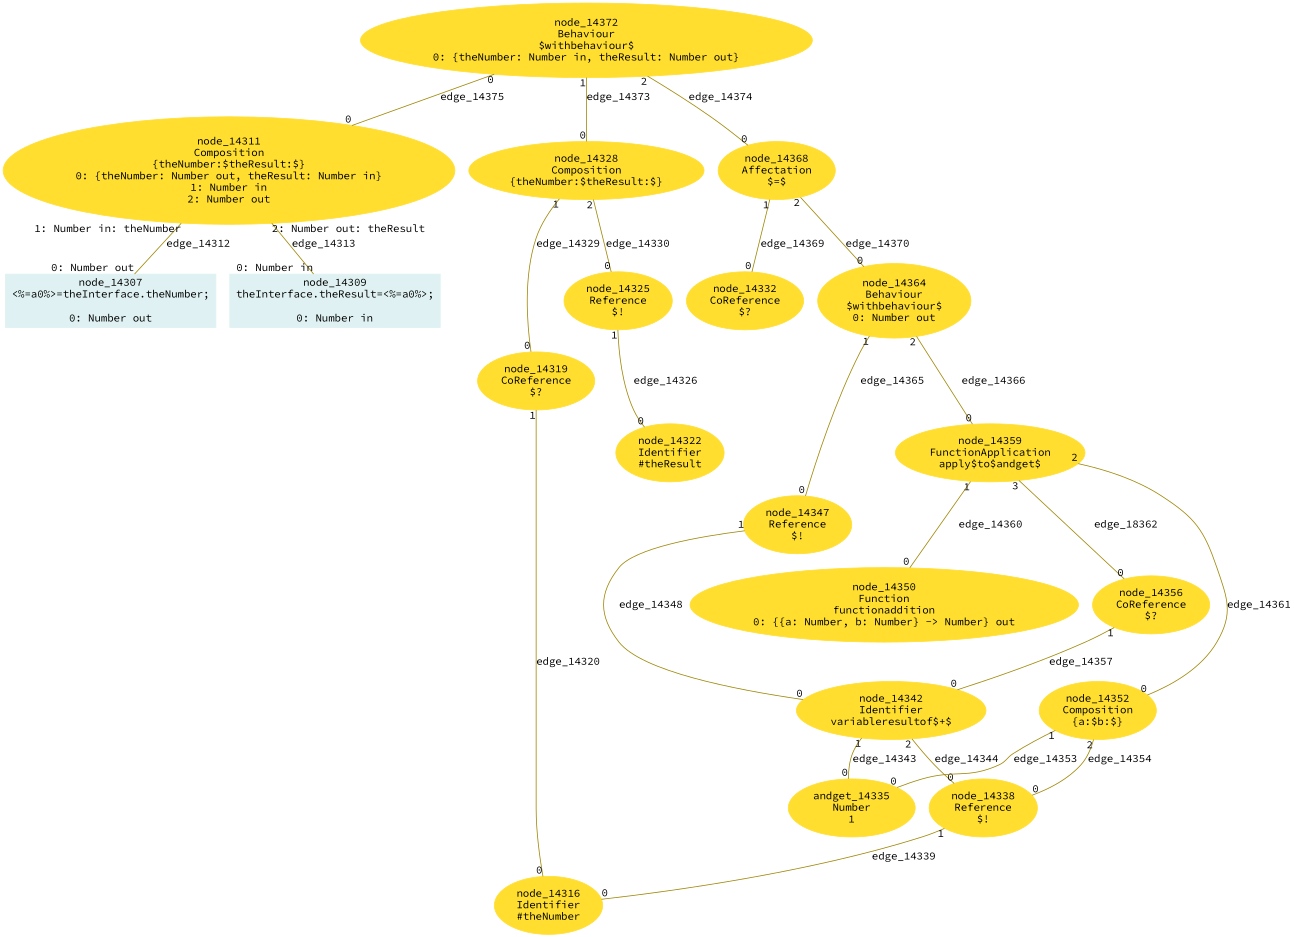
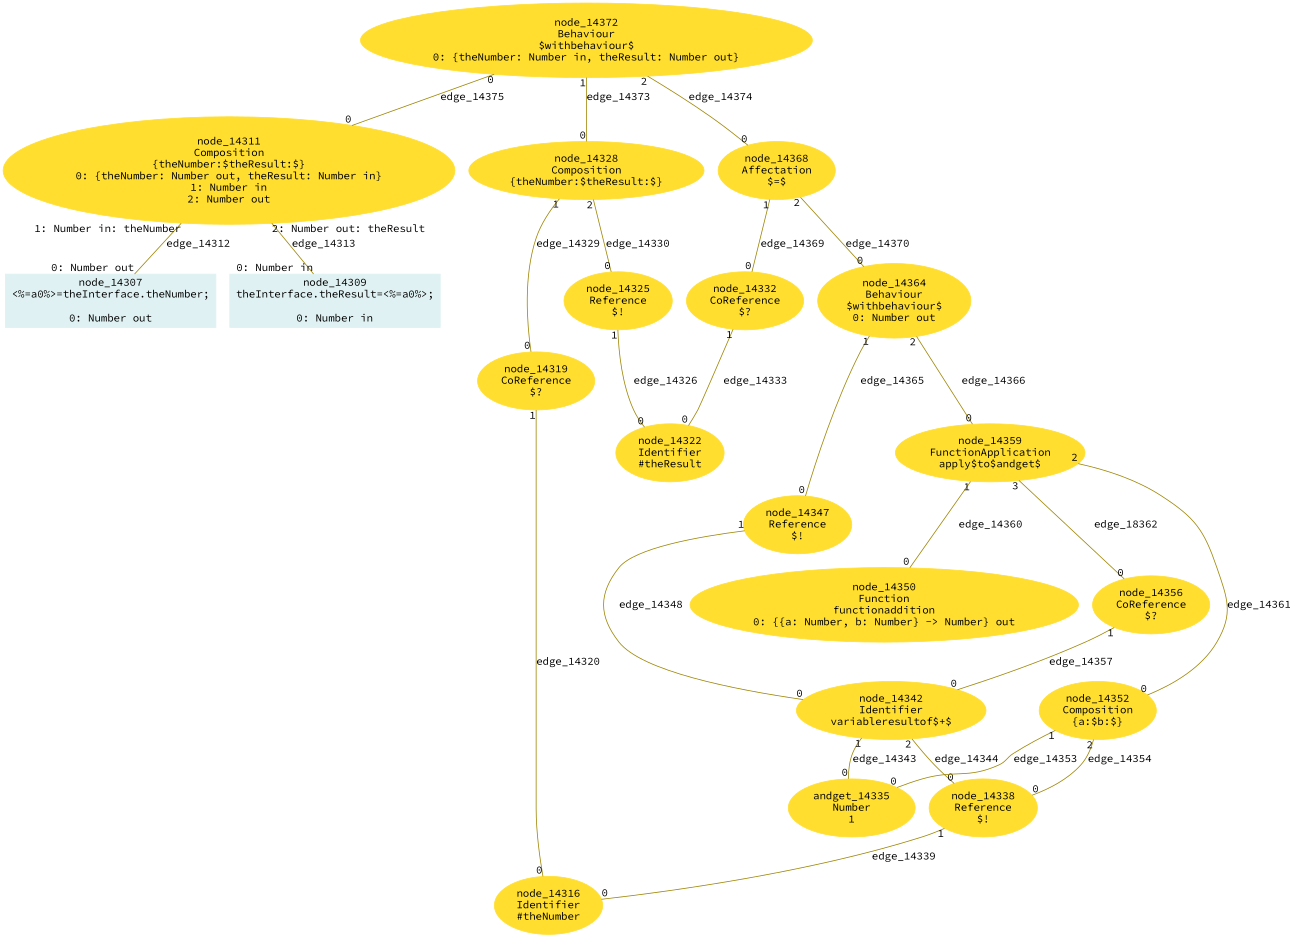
edge "node_14332 CoReference $?" -- "node_14322 Identifier #theResult": added, label "edge_14333"
